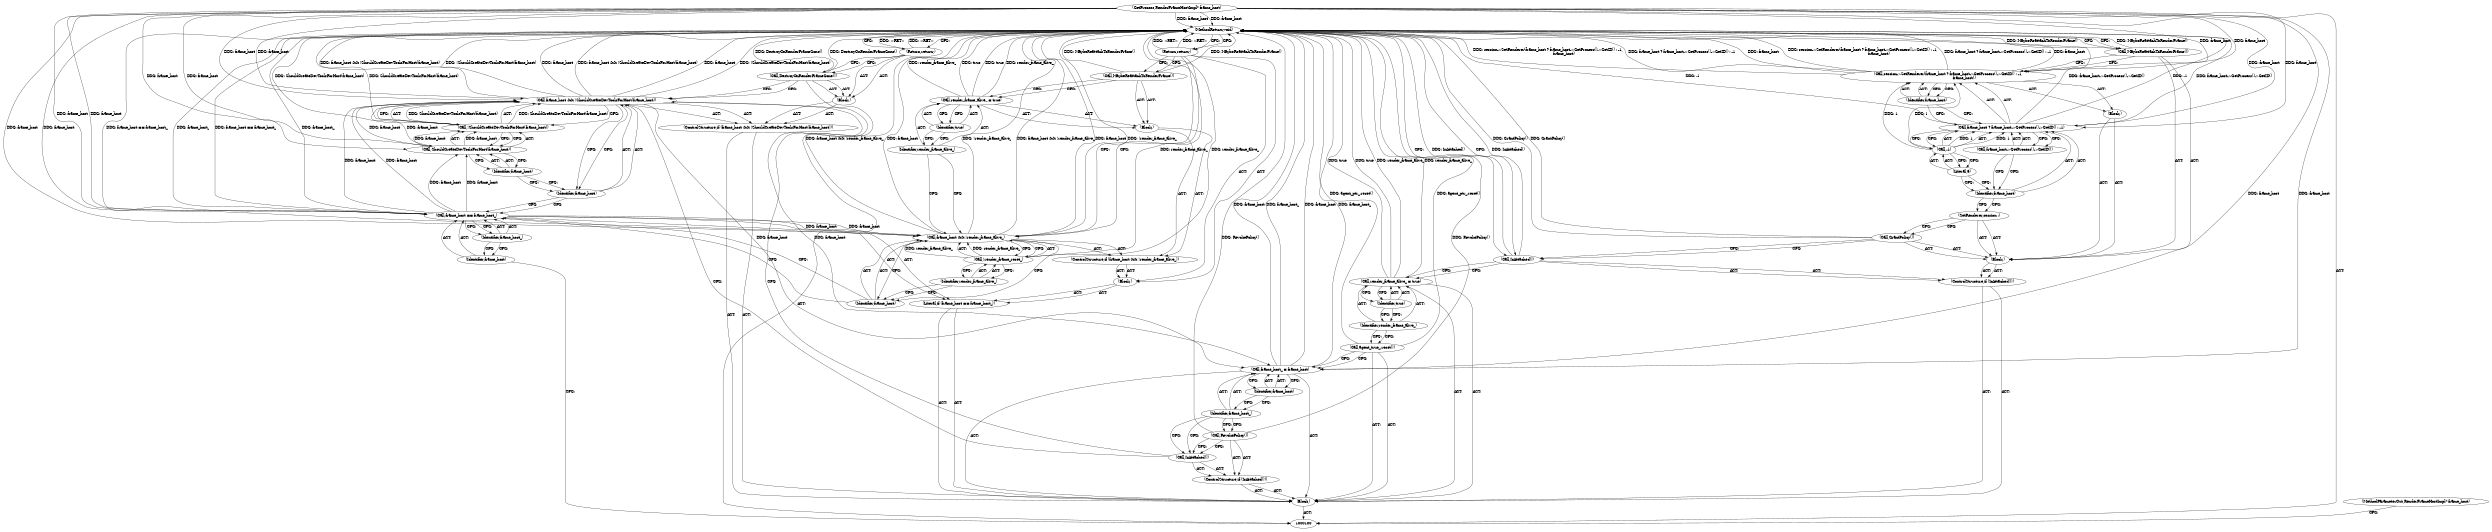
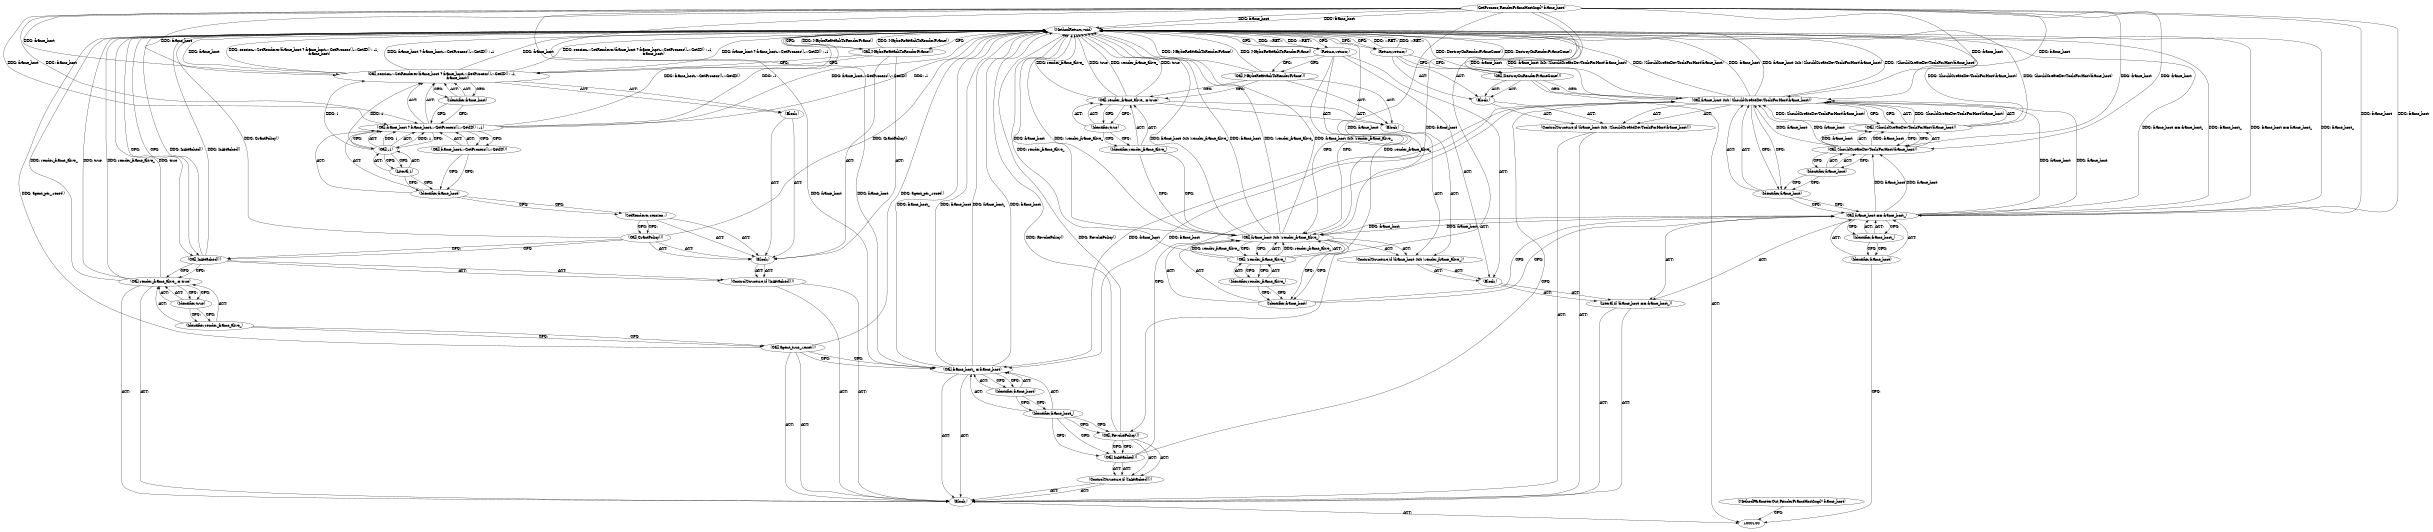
node "(Literal,6)": label "(Literal,6)" -> "(Literal,1)"
edge "(GetProcess,RenderFrameHostImpl* frame_host)" -> "1000100": now "(GetProcess,RenderFrameHostImpl* frame_host)" -> "(Call,RevokePolicy())"
node "(Call,!render_frame_reset_)": label "(Call,!render_frame_reset_)" -> "(Call,!render_frame_alive_)"
